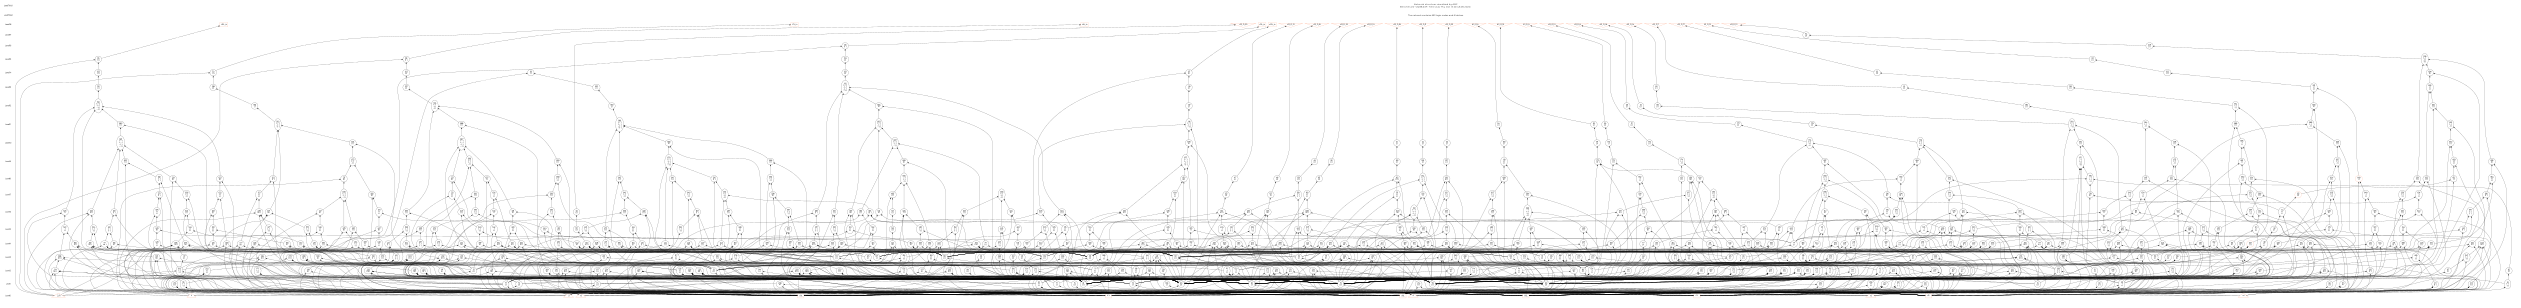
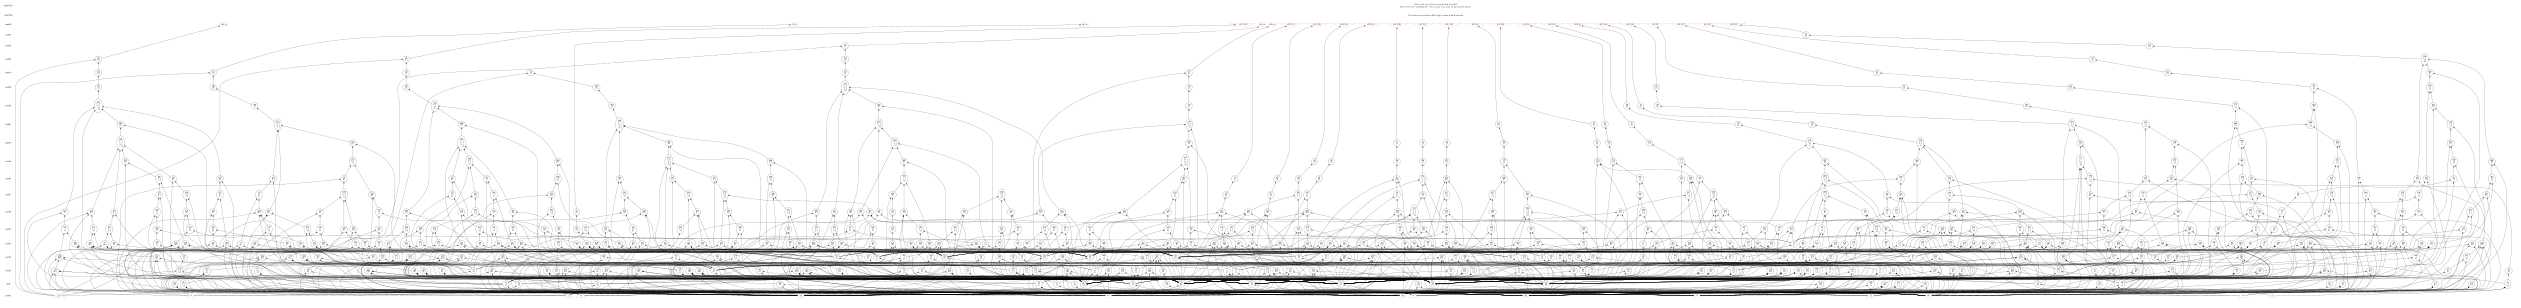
node "501 1- 1 -1 1": removed
edge "93 0 1" -> "290 11 1": reversed
node "v5": added
